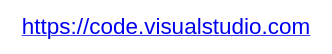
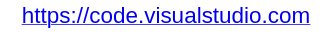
node "https://code.visualstudio.com": moved (166, 27) -> (166, 15)
